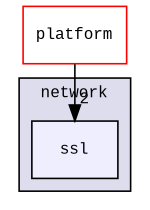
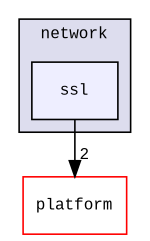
edge "platform" -> "ssl": reversed
